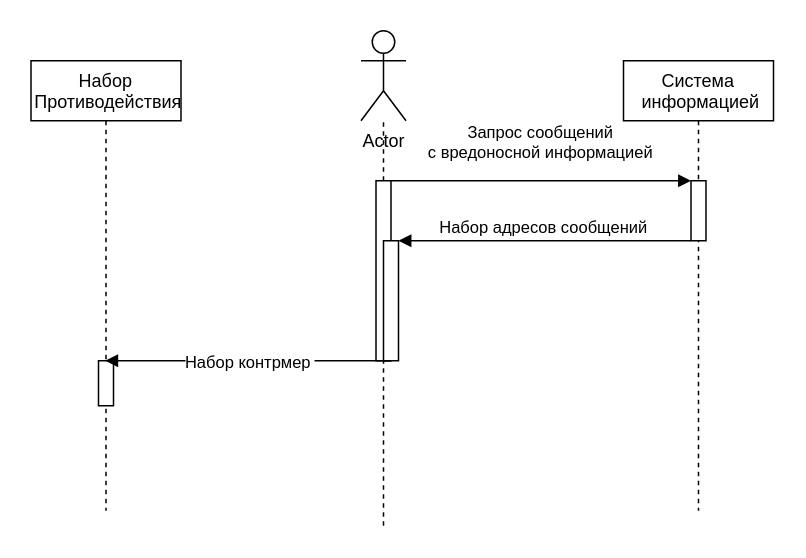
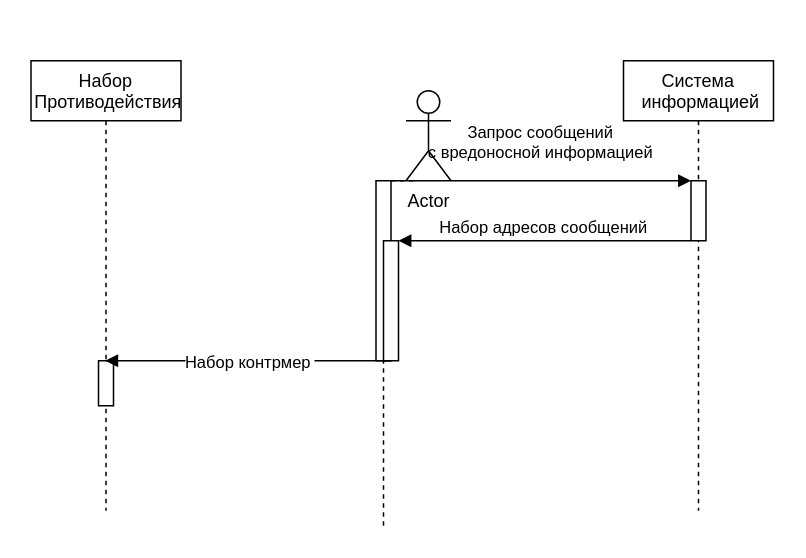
node "Actor": moved (383, 76) -> (428, 136)
